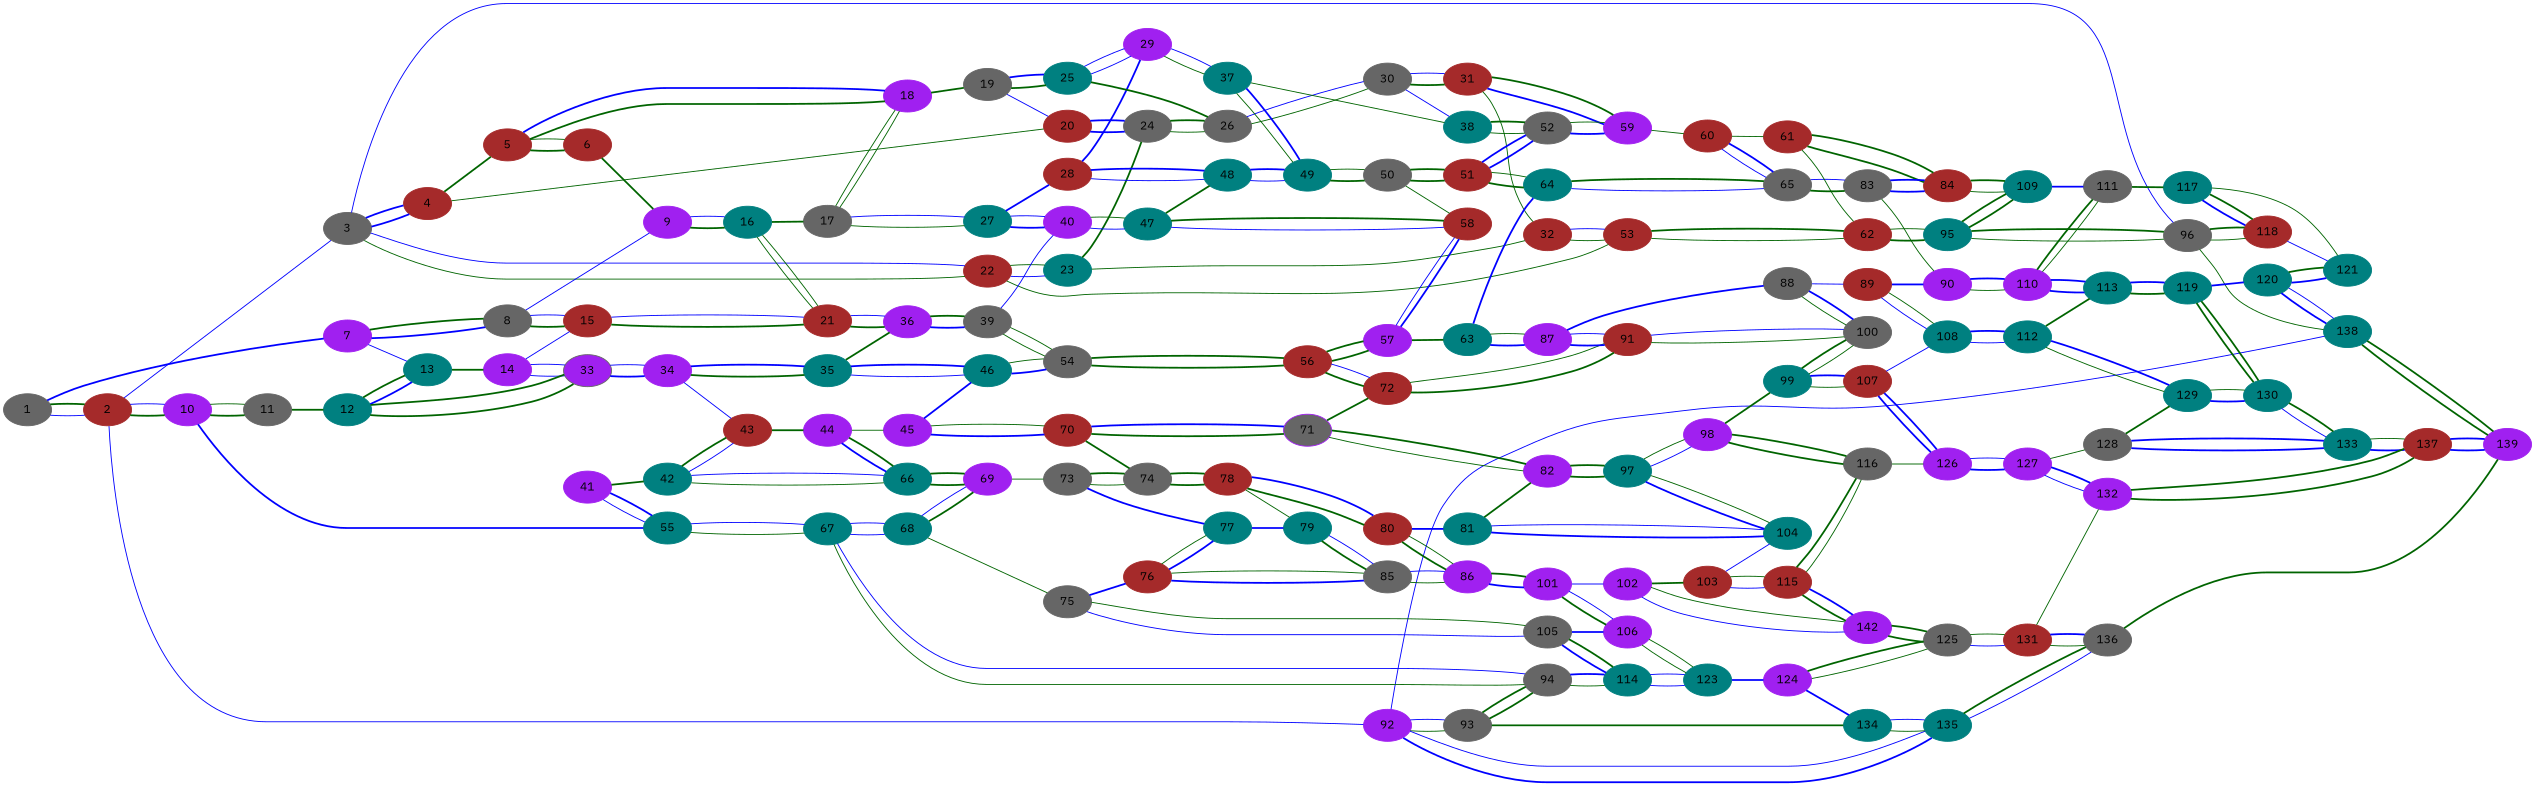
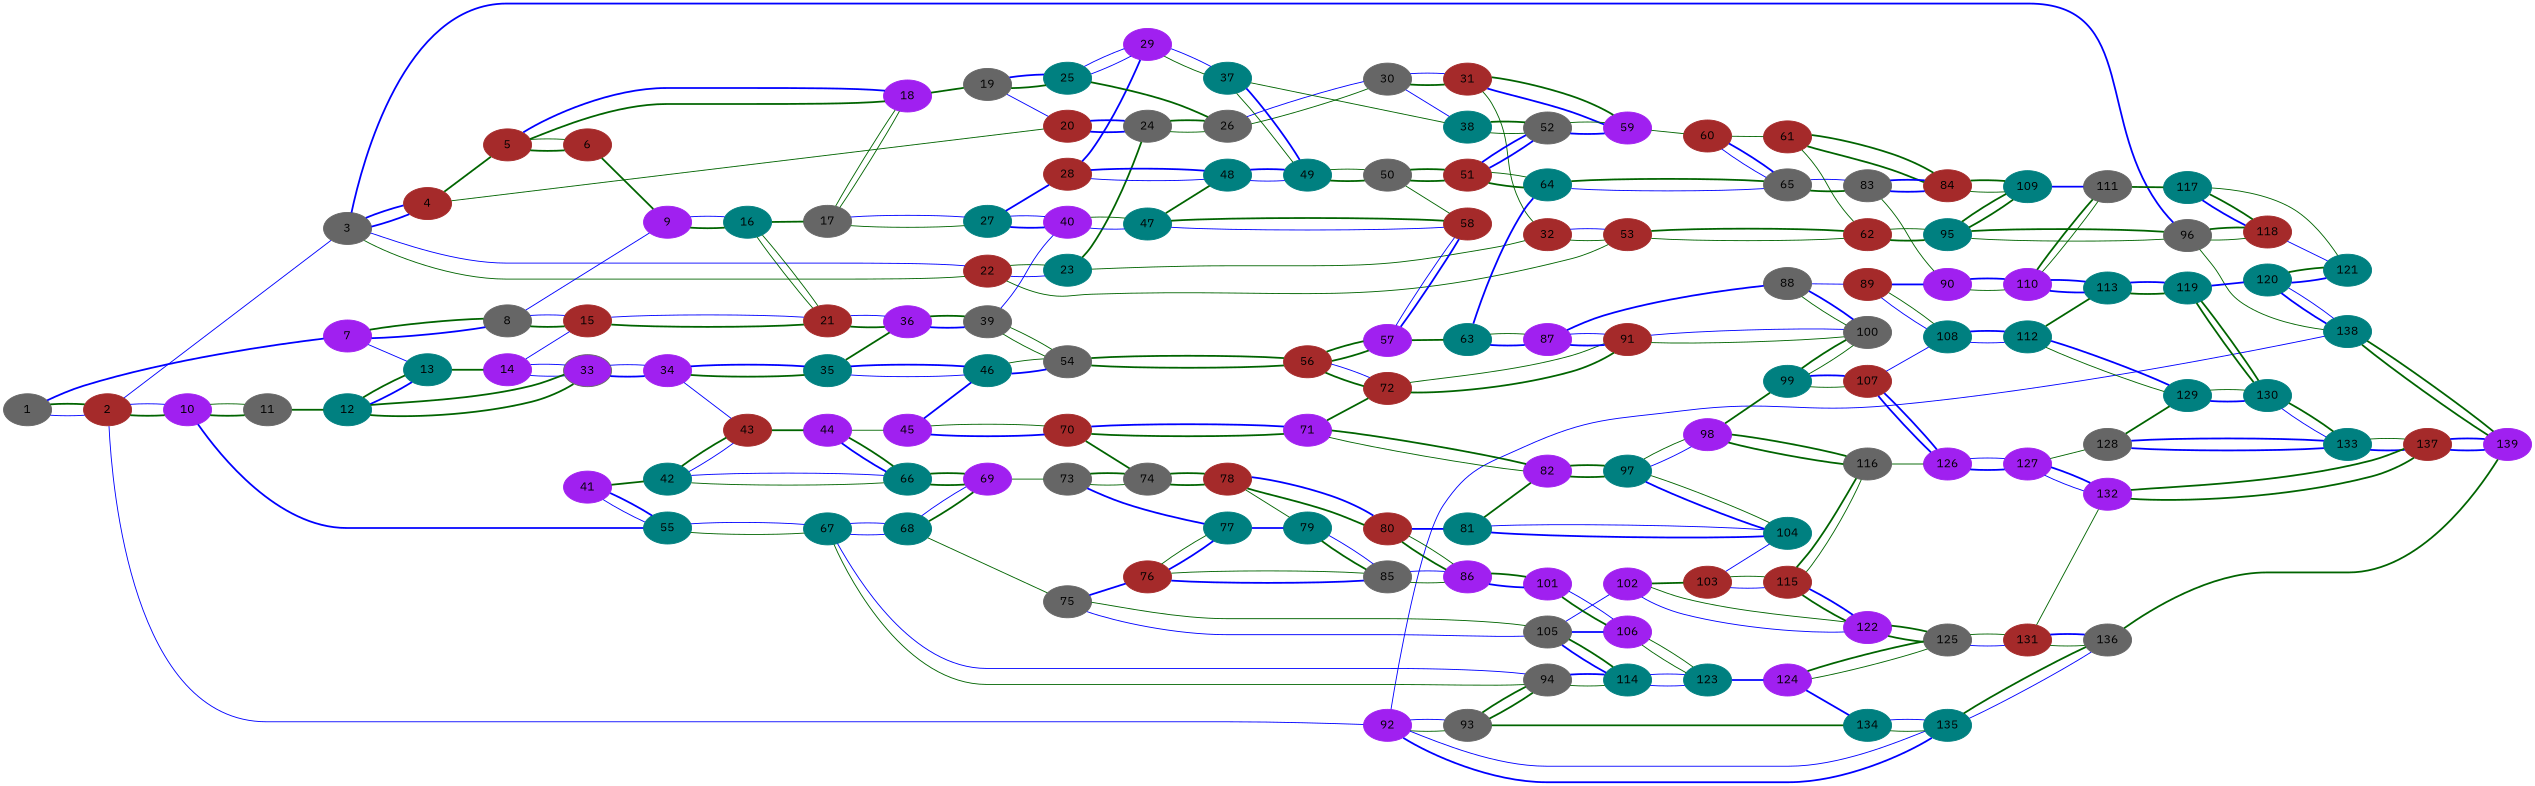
edge "3" -- "96": style solid -> bold
node "71": fillcolor gray40 -> purple
edge "101" -- "102": now "105" -- "102"
node "142": label "142" -> "122"
